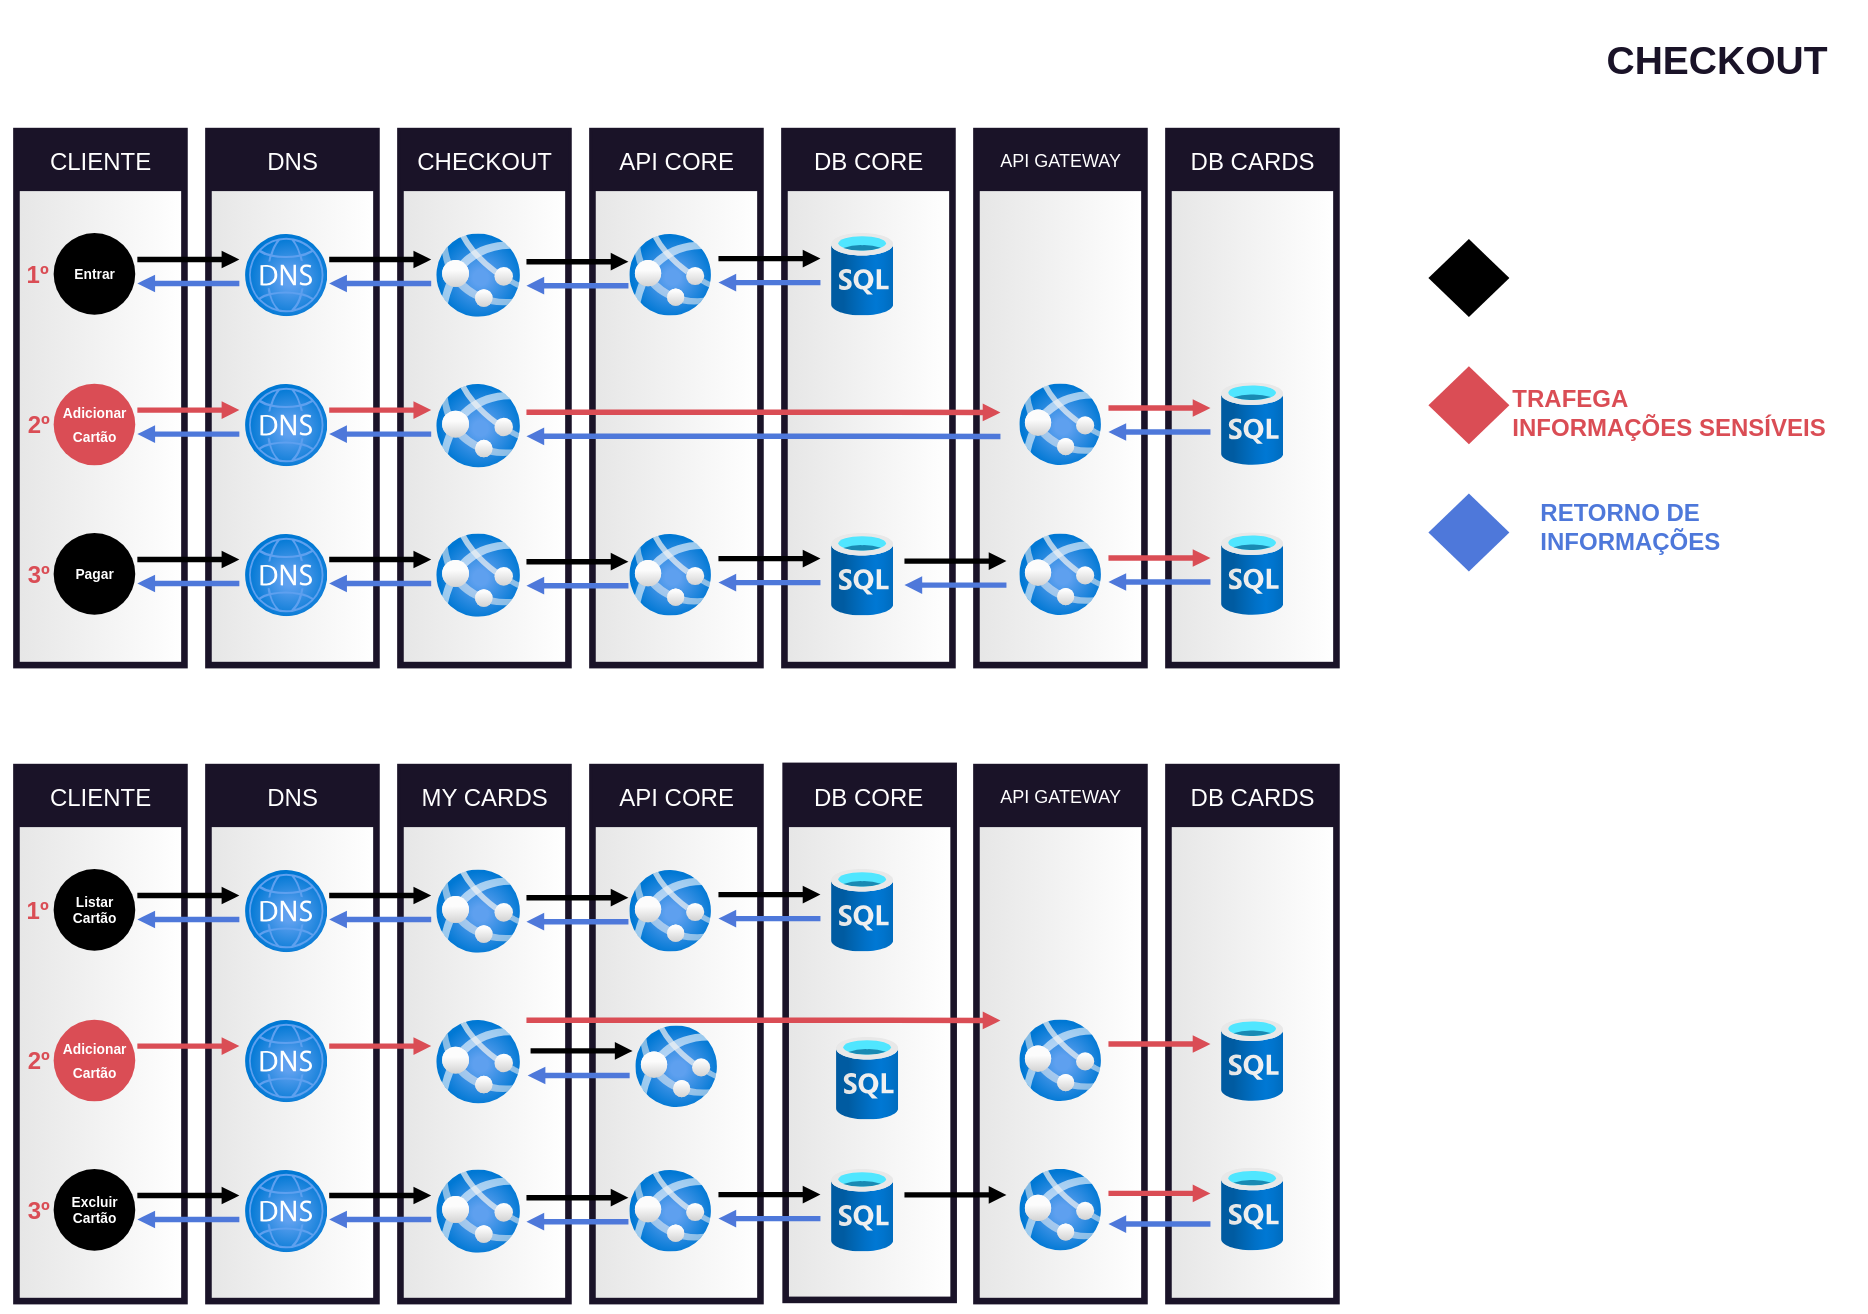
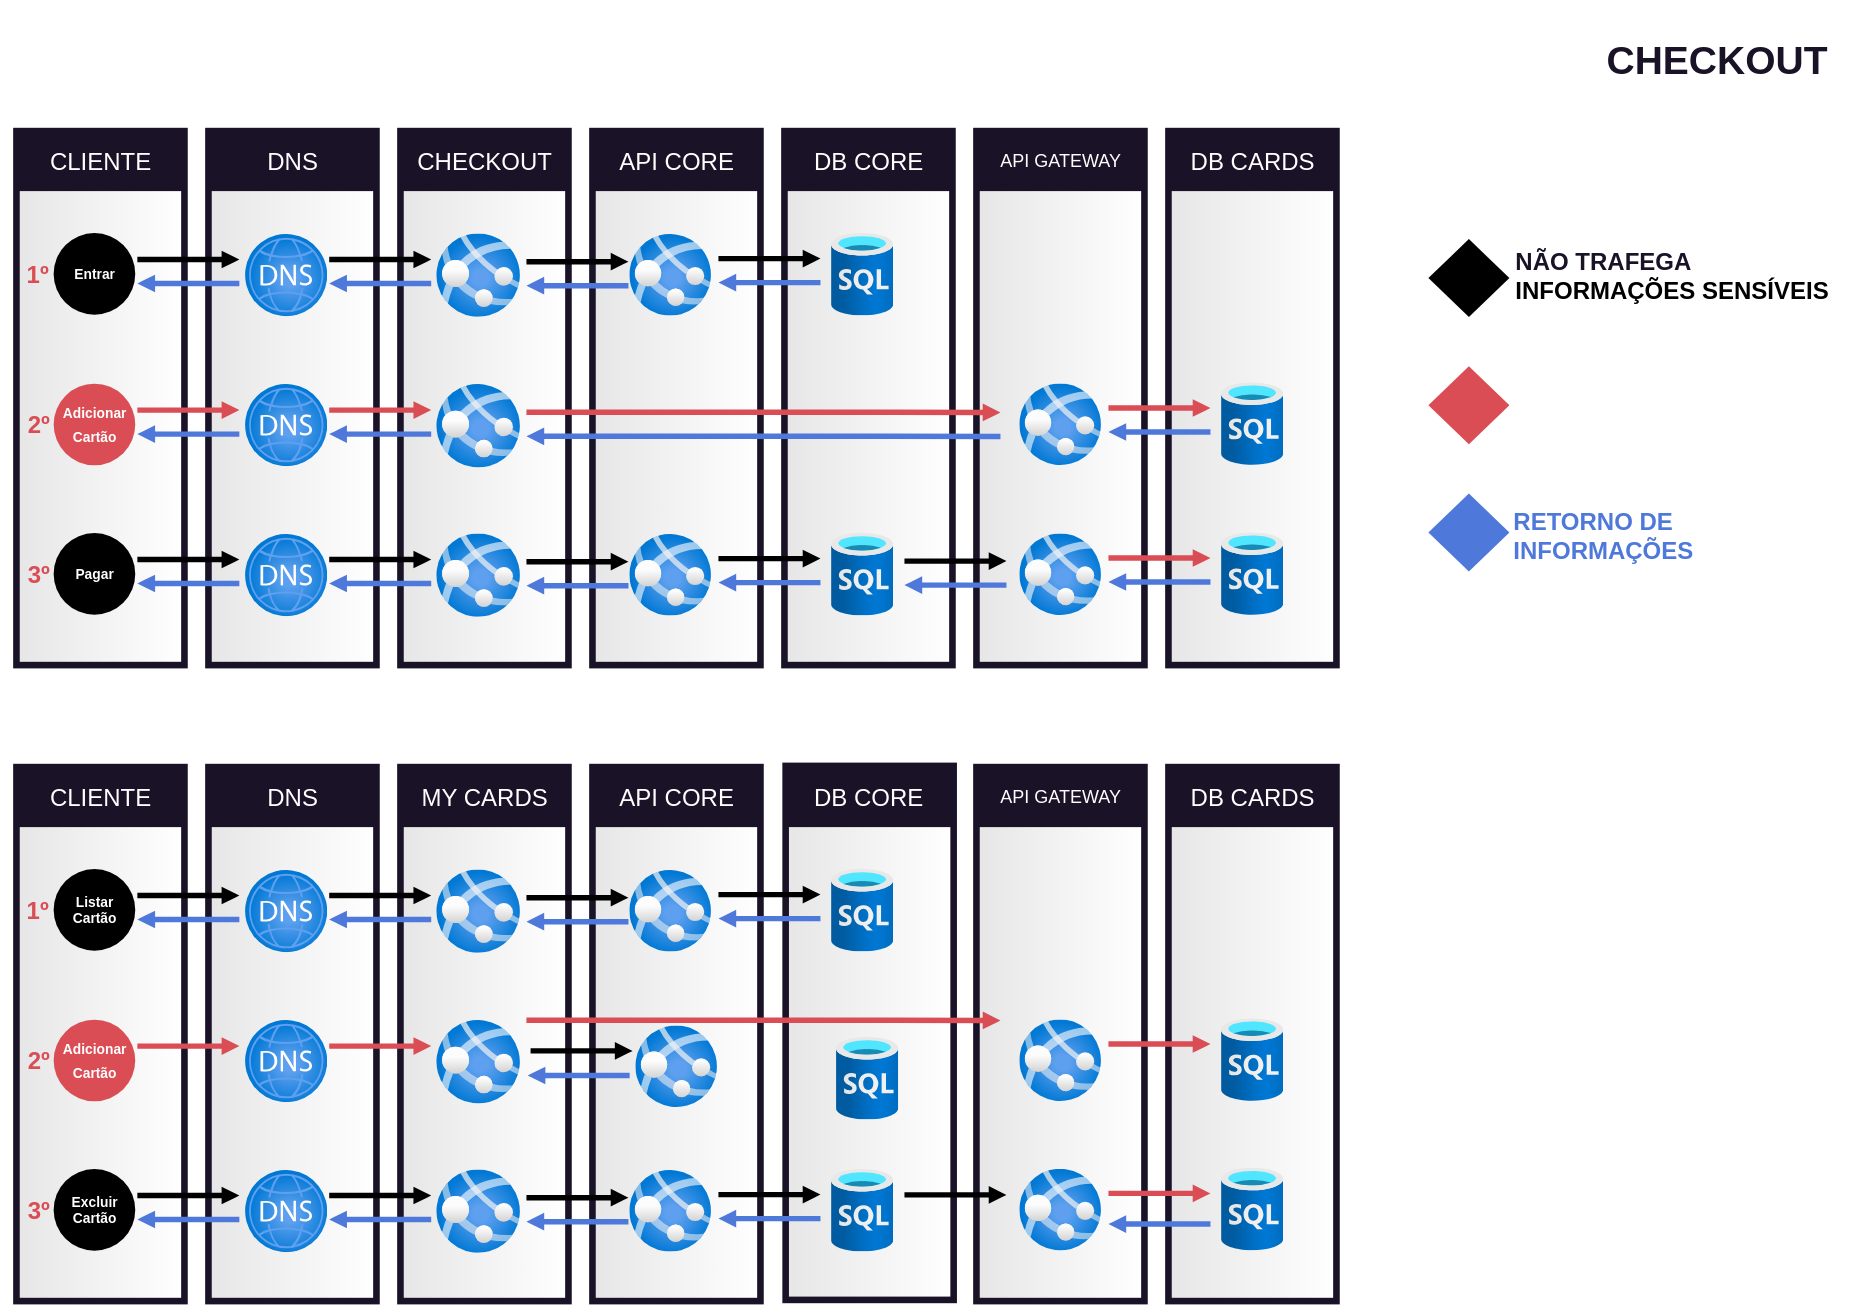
node "NÃO TRAFEGA INFORMAÇÕES SENSÍVEIS": added
node "TRAFEGA INFORMAÇÕES SENSÍVEIS": removed
node "RETORNO DE INFORMAÇÕES": moved (1636, 527) -> (1609, 536)
